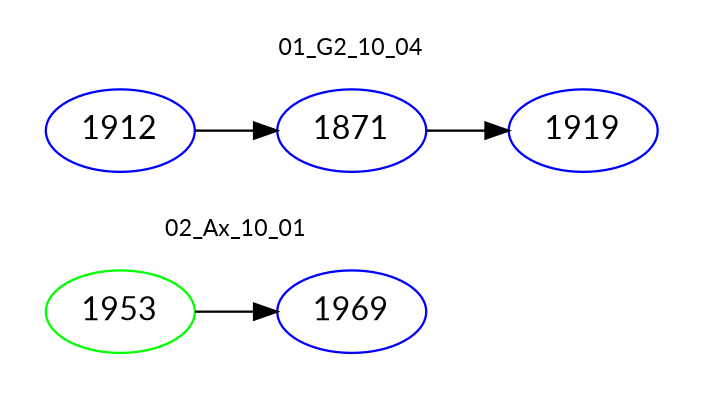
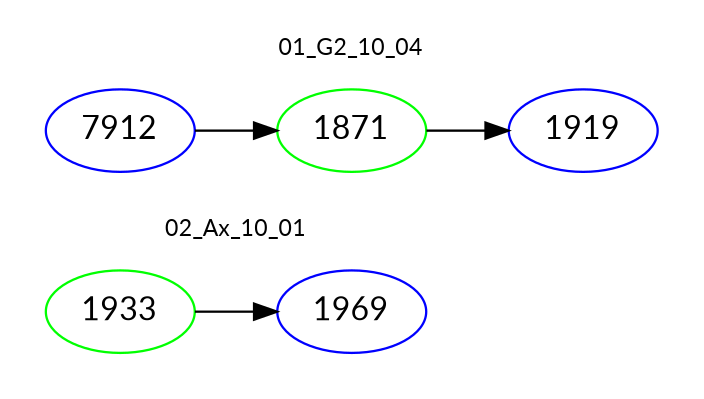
node "1912": label "1912" -> "7912"
node "1871": color blue -> green
node "1953": label "1953" -> "1933"
